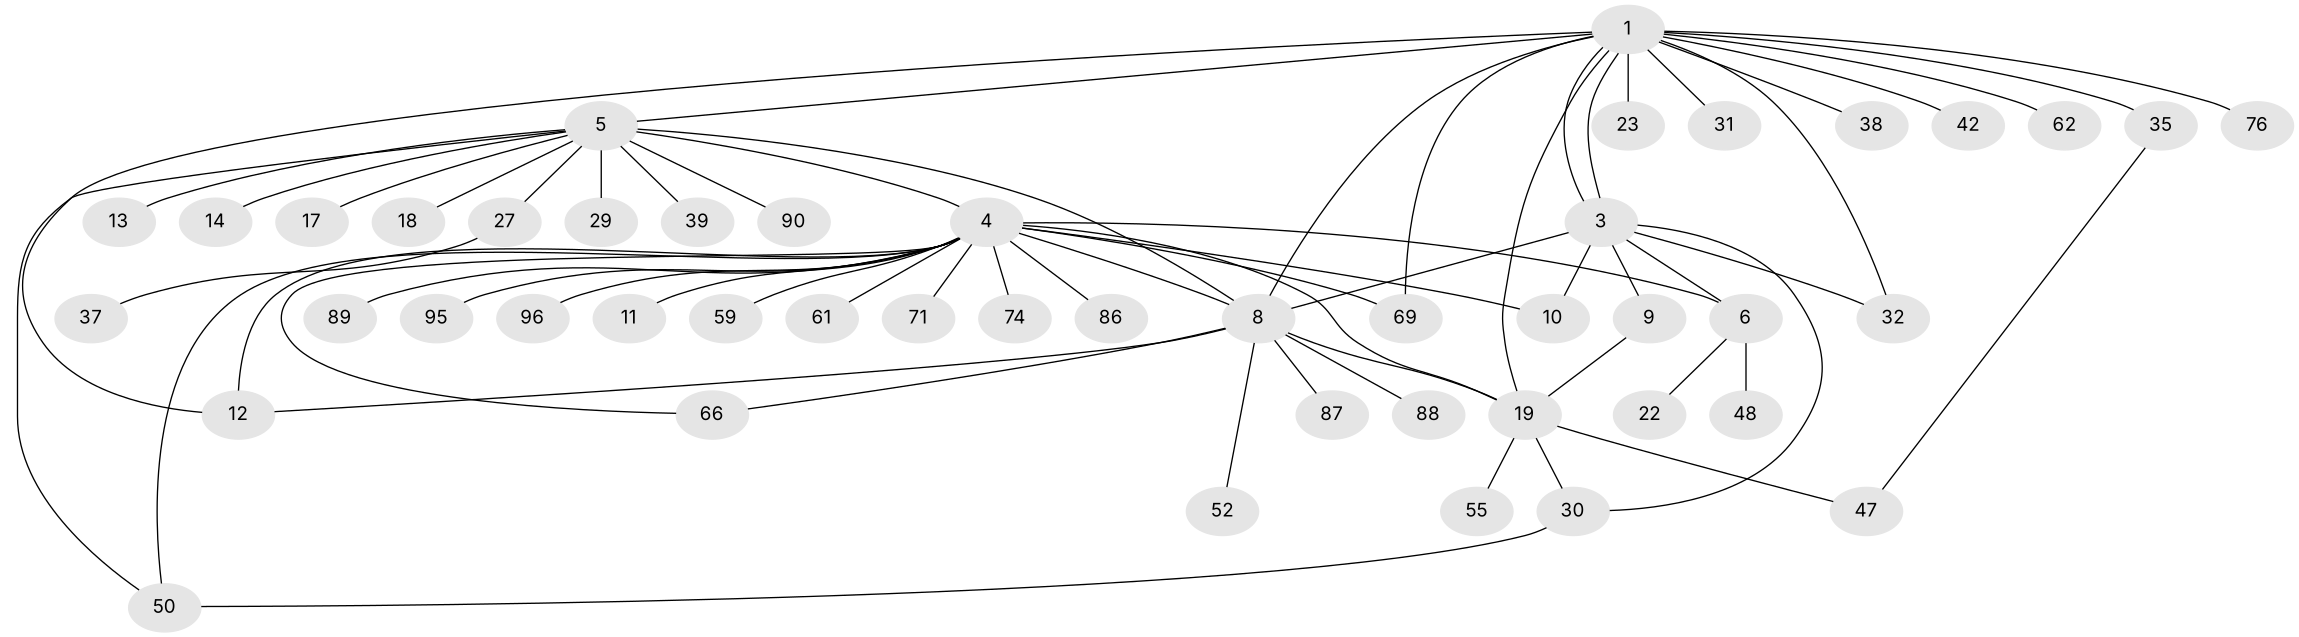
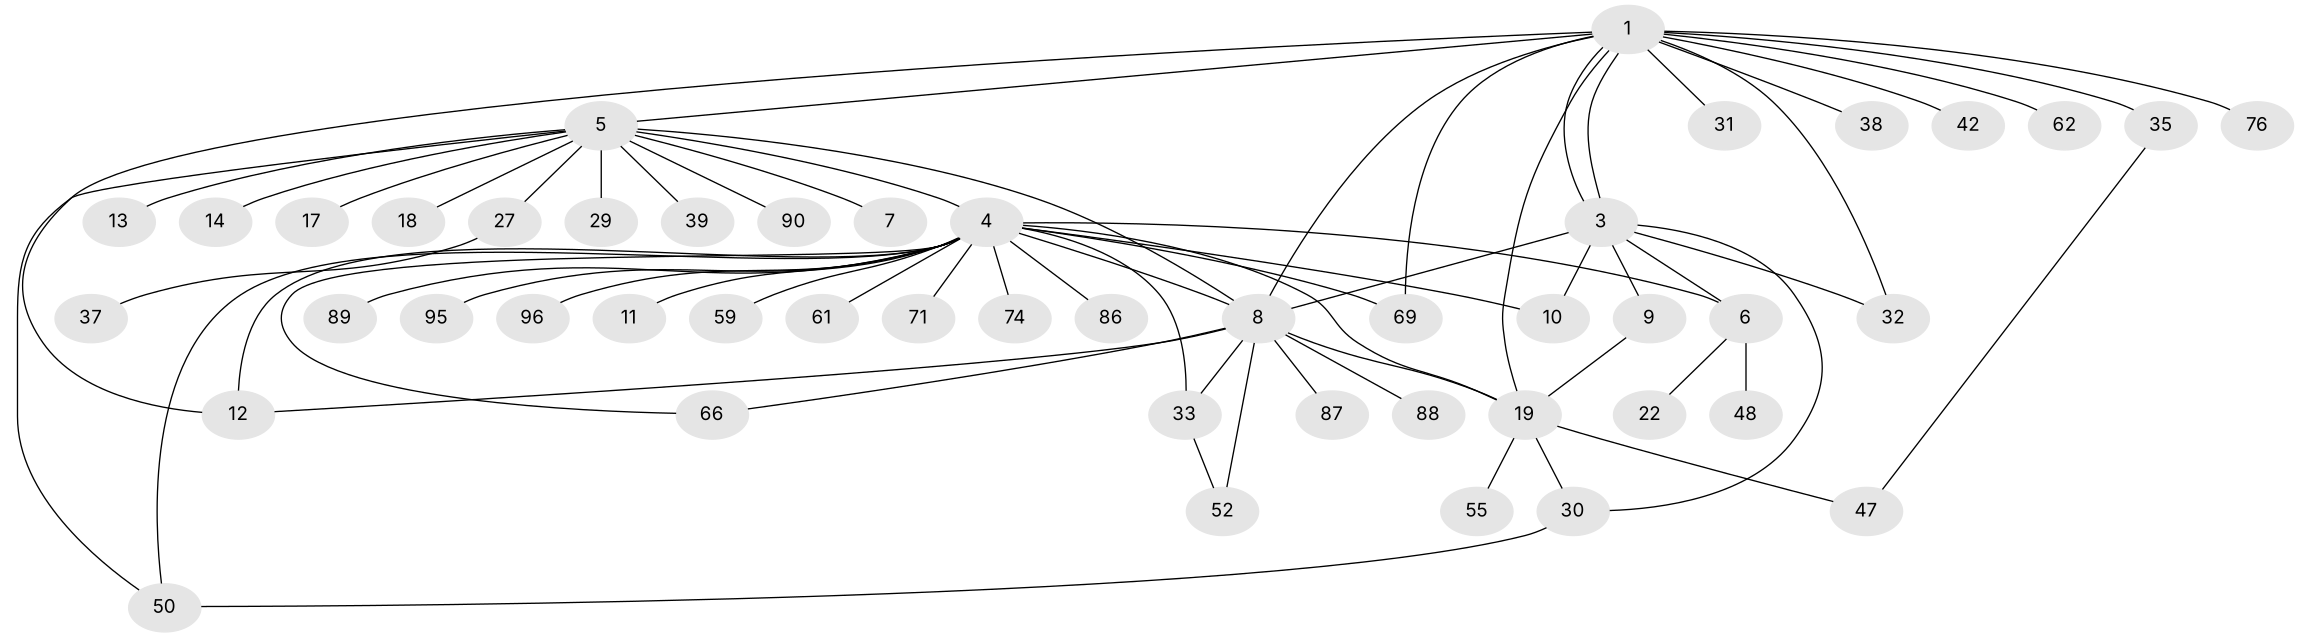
node "23": removed
node "7": added
node "33": added
